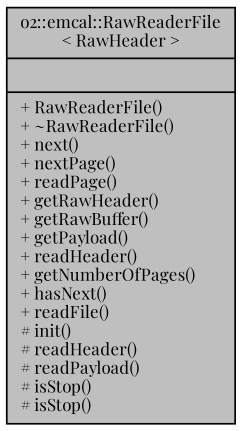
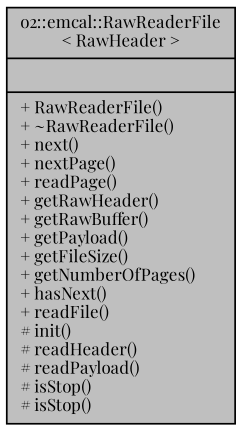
node "o2::emcal::RawReaderFile": text "+ readHeader()" -> "+ getFileSize()"
